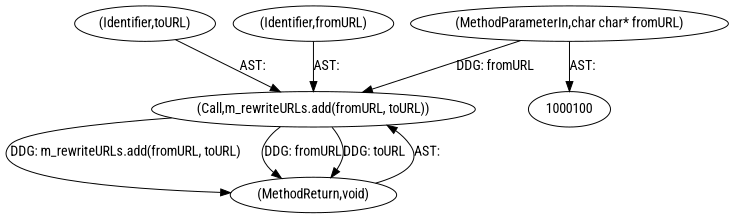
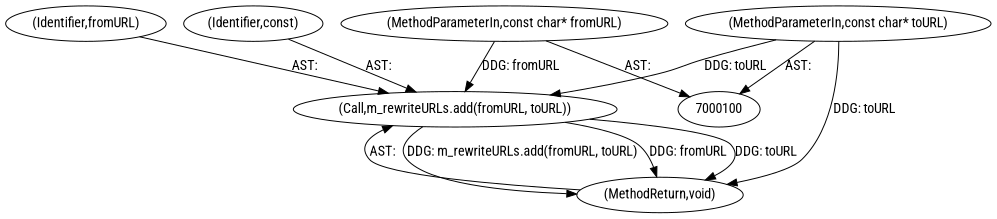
node "(Identifier,toURL)": label "(Identifier,toURL)" -> "(Identifier,const)"
node "(MethodParameterIn,char char* fromURL)": label "(MethodParameterIn,char char* fromURL)" -> "(MethodParameterIn,const char* fromURL)"
node "(MethodParameterIn,const char* toURL)": added
node "1000100": label "1000100" -> "7000100"
